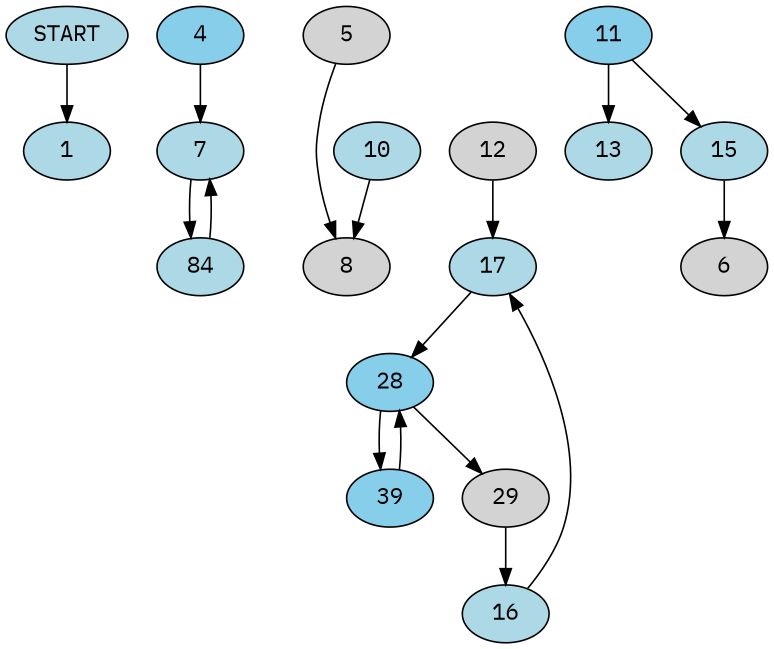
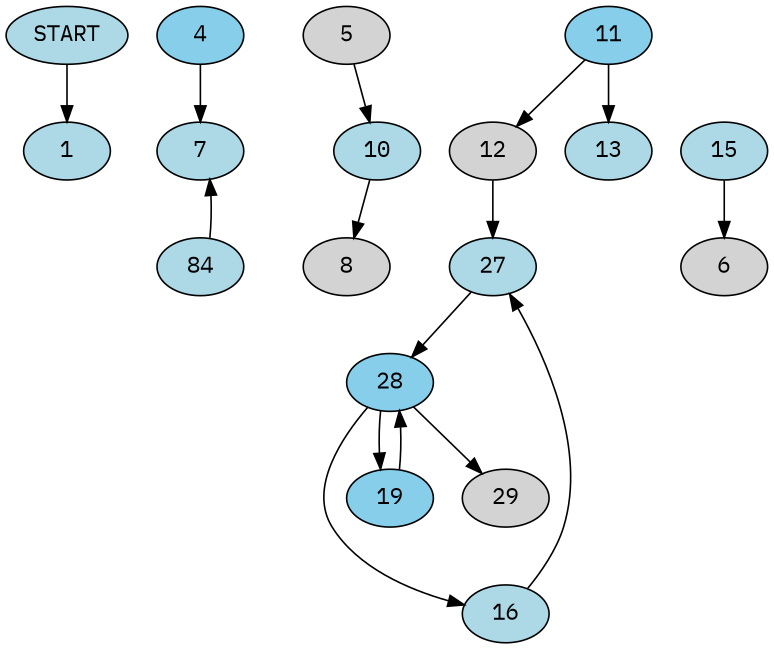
edge "11" -> "15": now "11" -> "12"
edge "5" -> "8": now "5" -> "10"
edge "7" -> "84": removed
node "17": label "17" -> "27"
node "39": label "39" -> "19"
edge "29" -> "16": now "28" -> "16"
